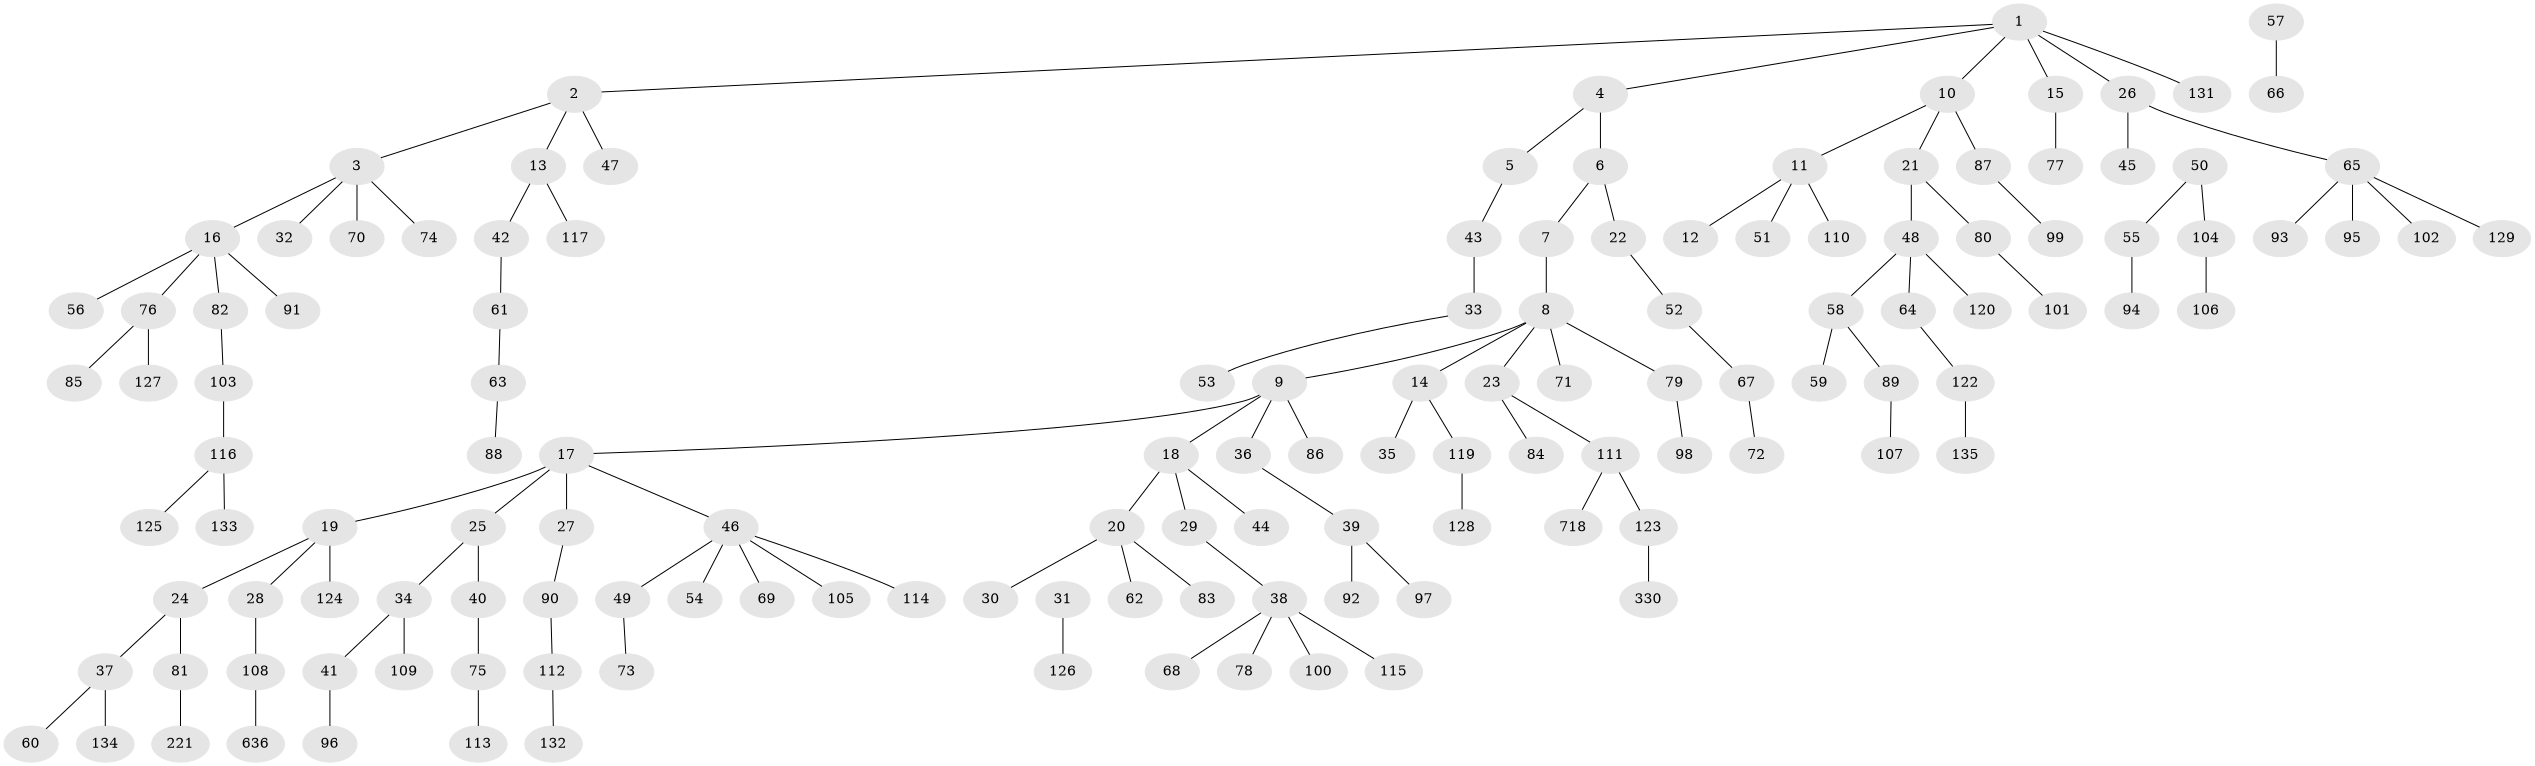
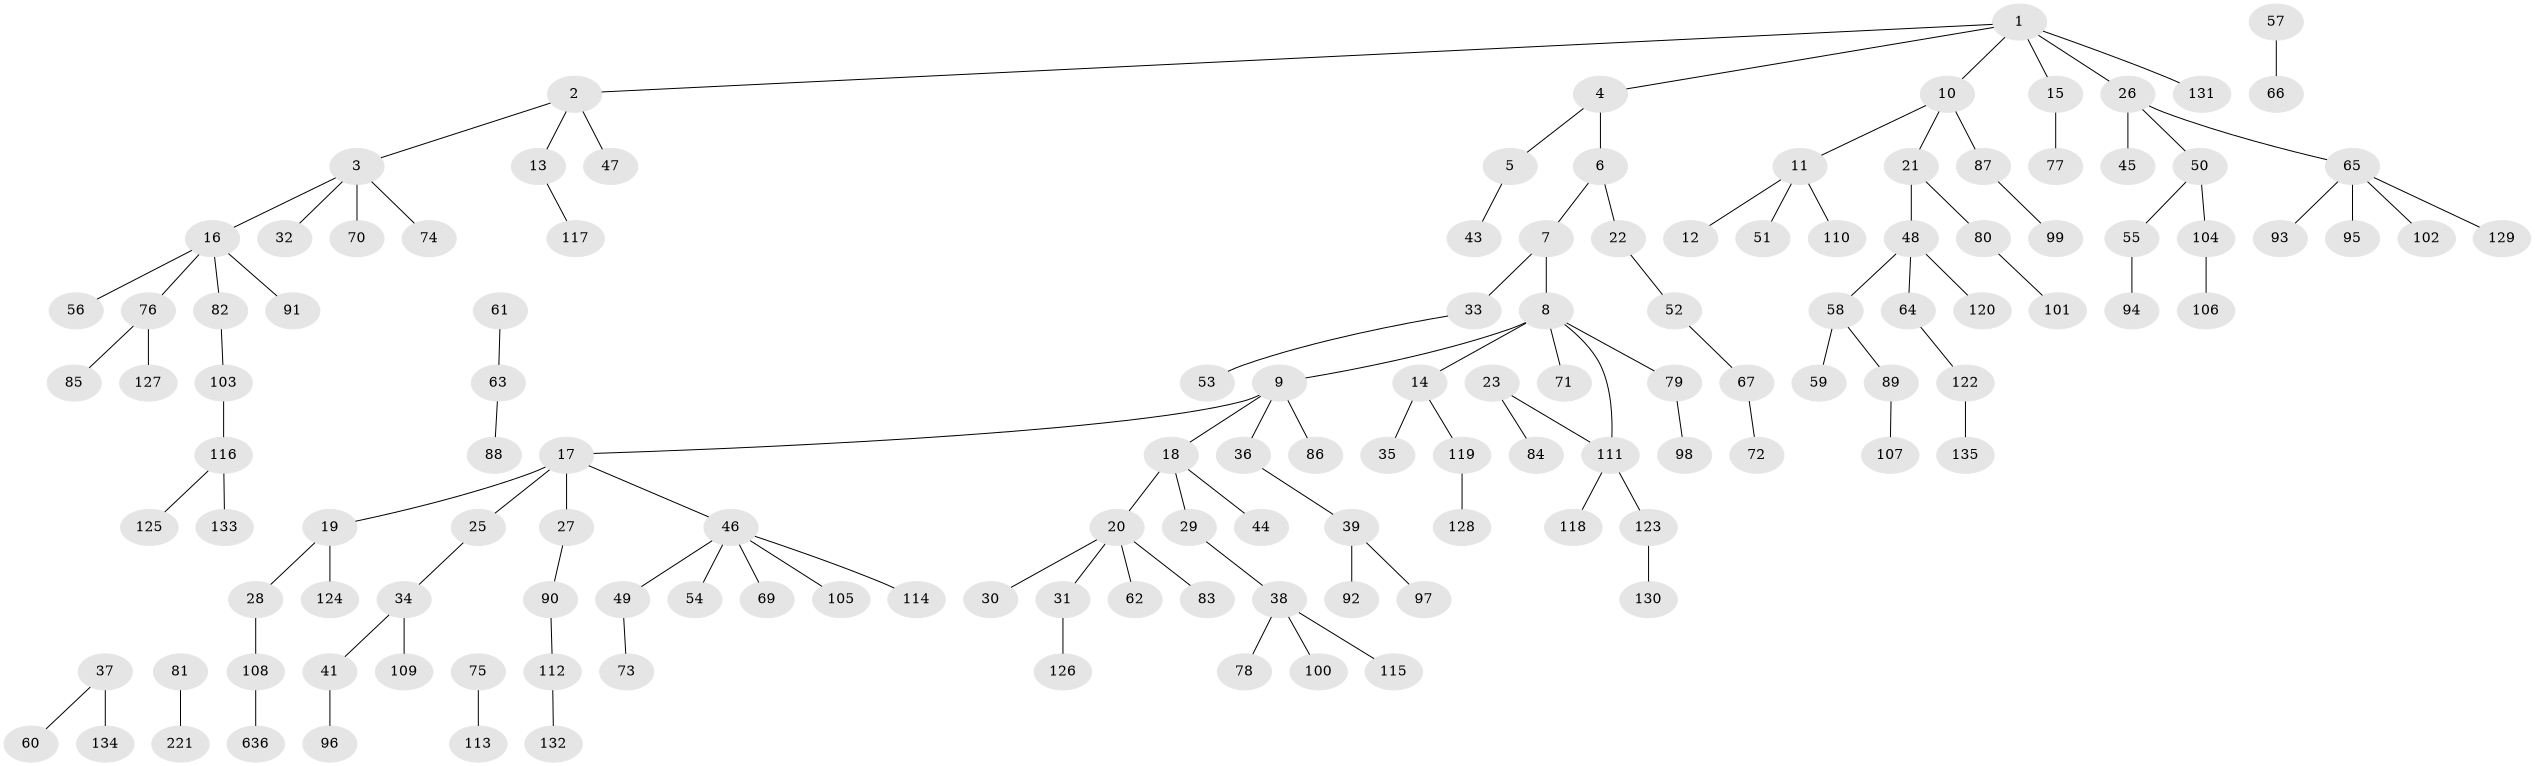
edge "26" -- "50": added
node "42": removed
edge "43" -- "33": now "7" -- "33"
edge "8" -- "23": now "8" -- "111"
node "718": label "718" -> "118"
edge "20" -- "31": added
node "24": removed
node "40": removed
node "330": label "330" -> "130"
node "68": removed
